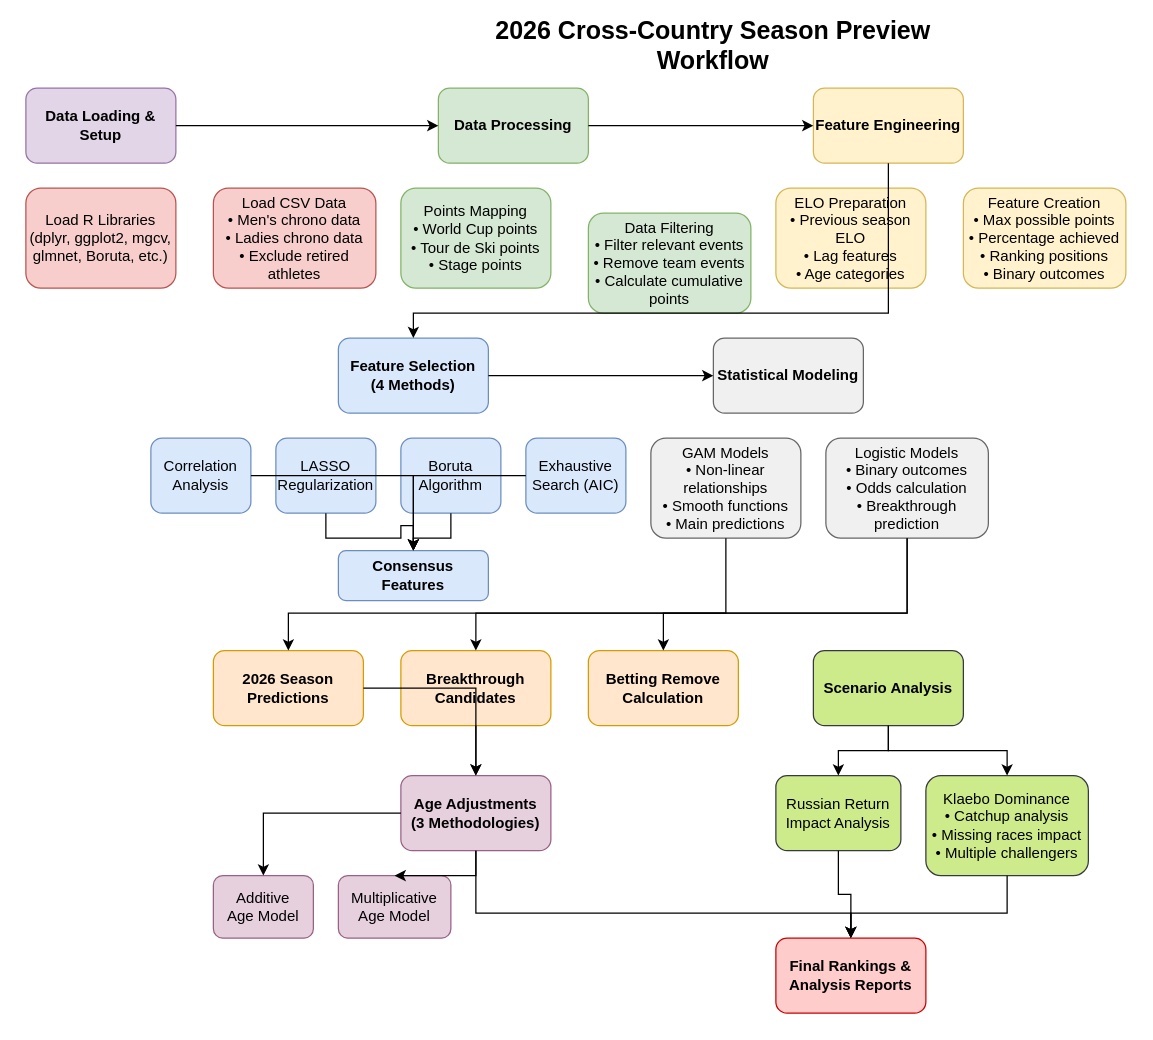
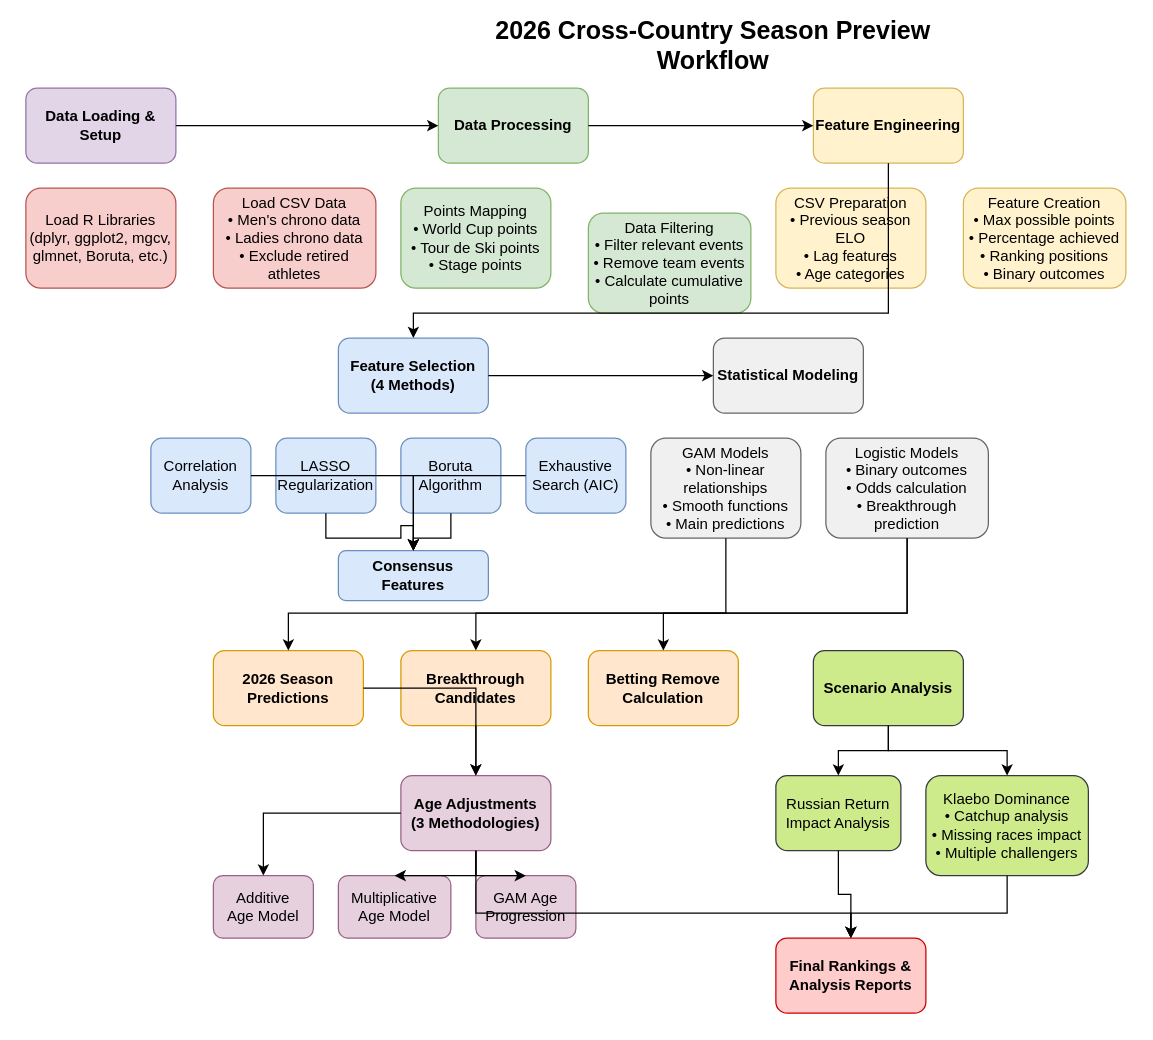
node "ELO Preparation • Previous season ELO • Lag features • Age categories": label "ELO Preparation • Previous season ELO • Lag features • Age categories" -> "CSV Preparation • Previous season ELO • Lag features • Age categories"
edge "Age Adjustments (3 Methodologies)" -> "GAM Age Progression": added
node "GAM Age Progression": added
